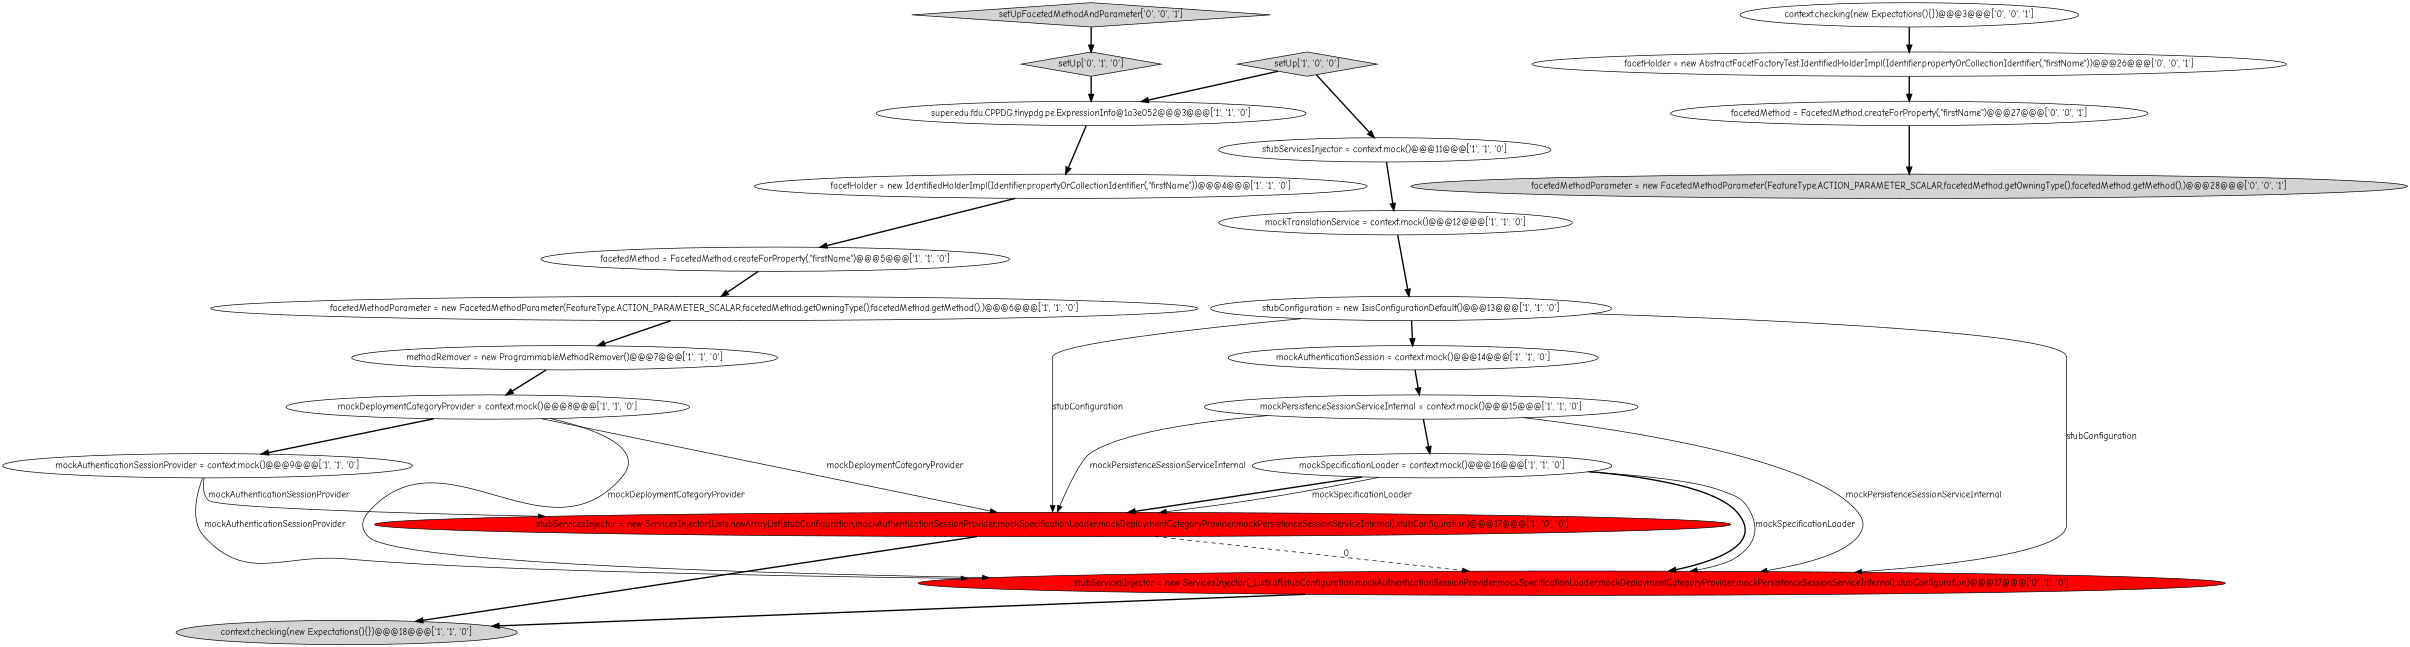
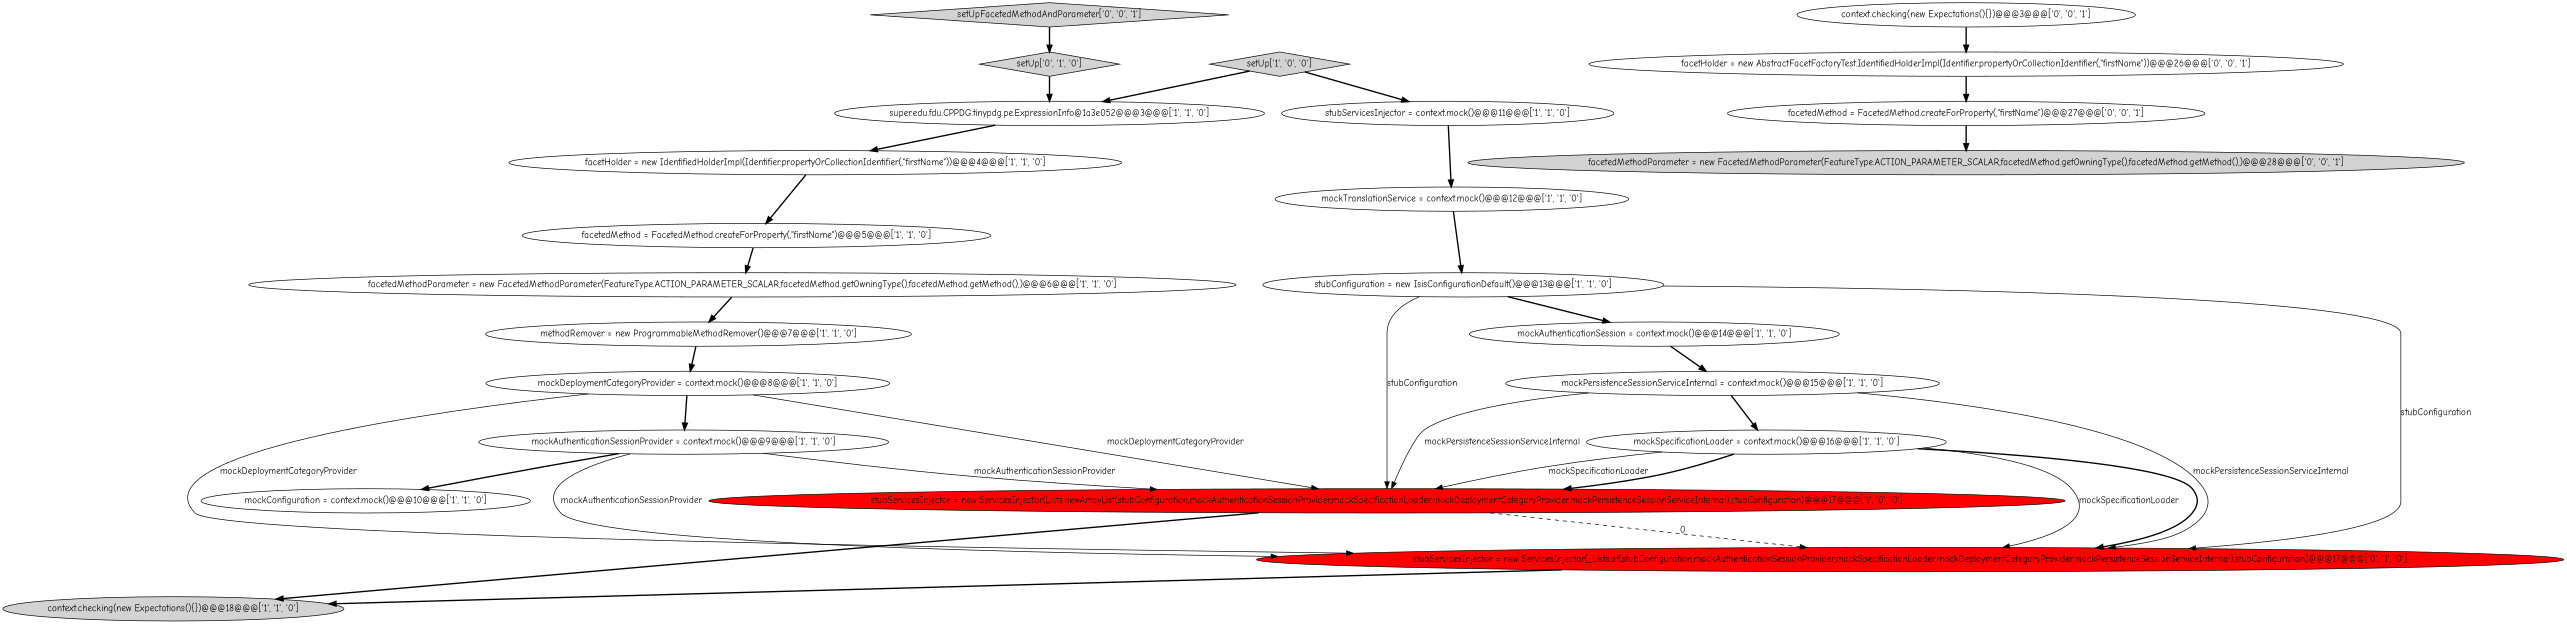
node "mockConfiguration = context.mock()@@@10@@@['1', '1', '0']": added
